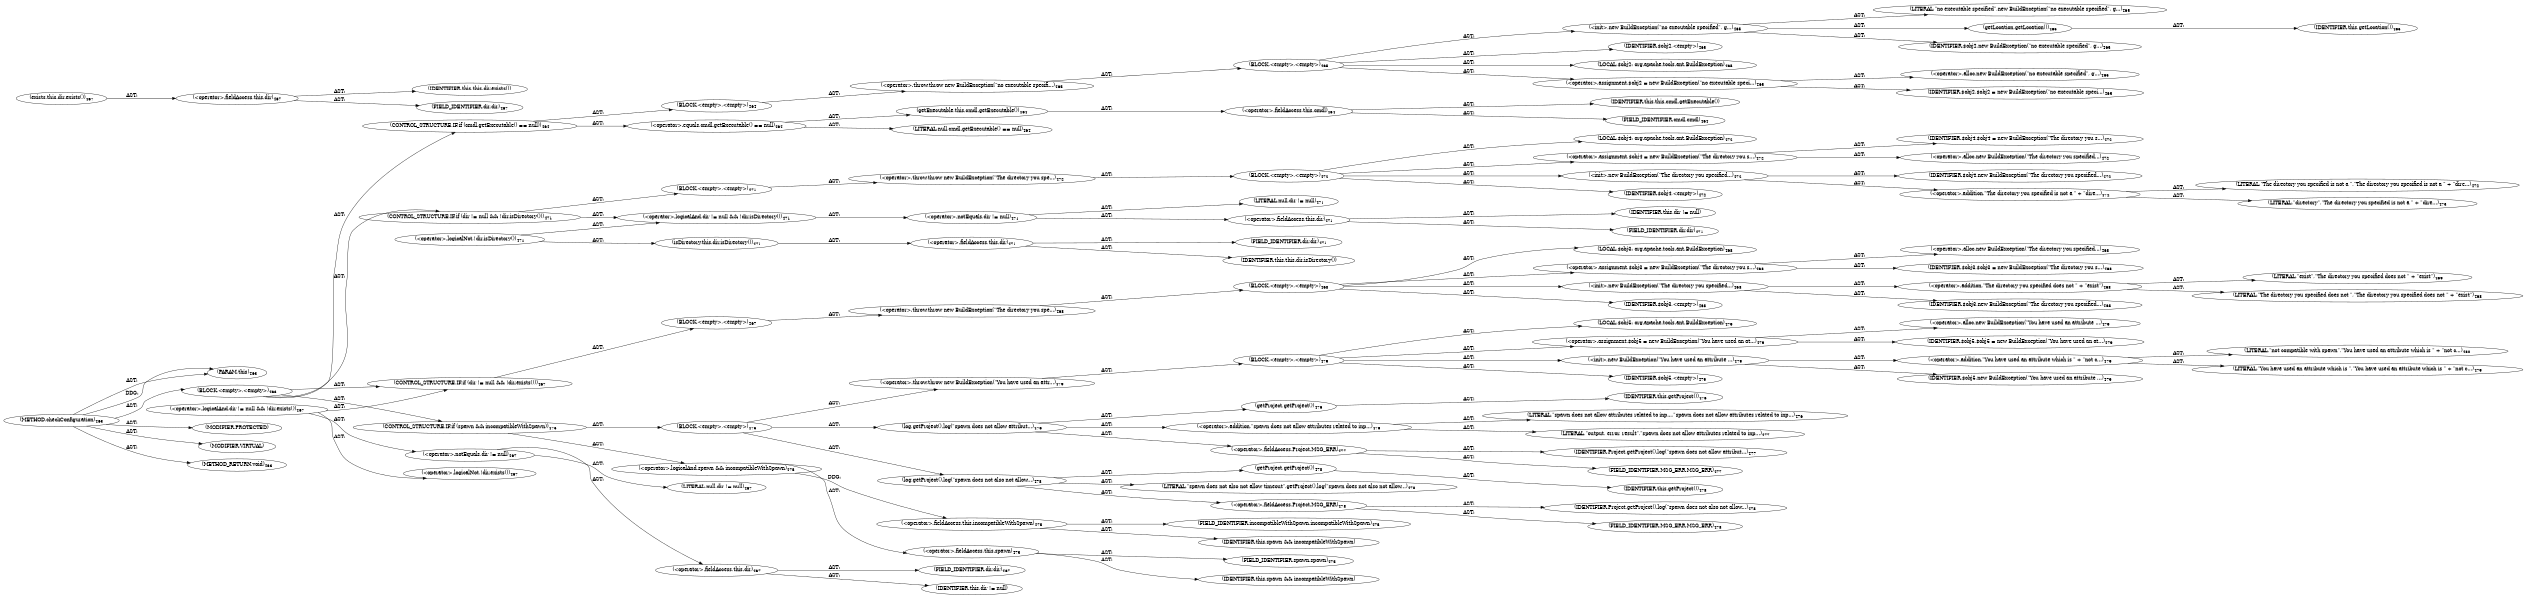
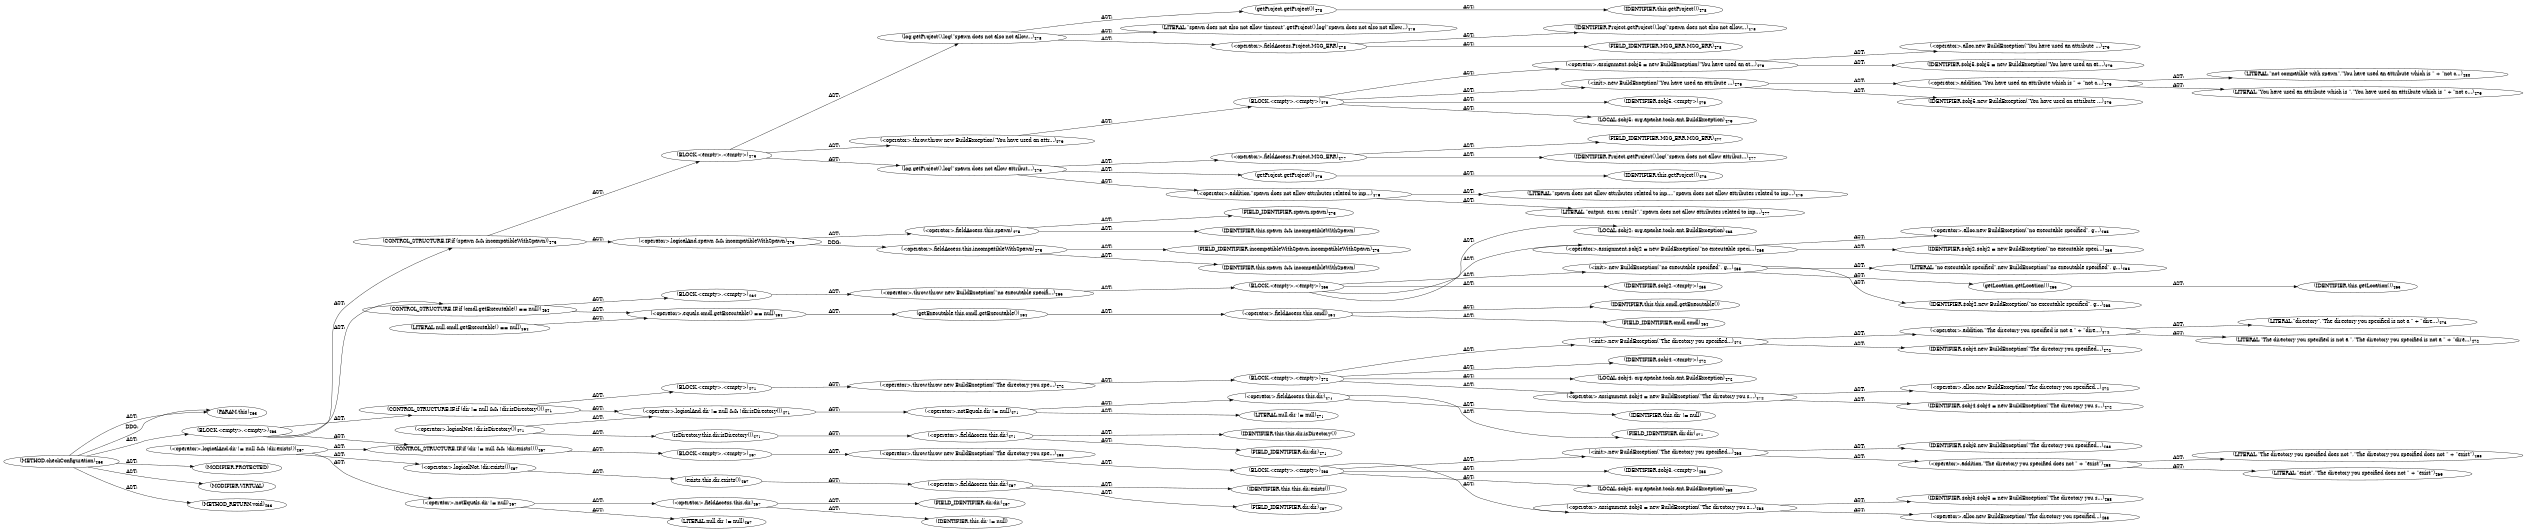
edge "(<operator>.equals,cmdl.getExecutable() == null)" -> "(LITERAL,null,cmdl.getExecutable() == null)": reversed
edge "(<operator>.logicalNot,!dir.exists())" -> "(exists,this.dir.exists())": added, label "AST:"
